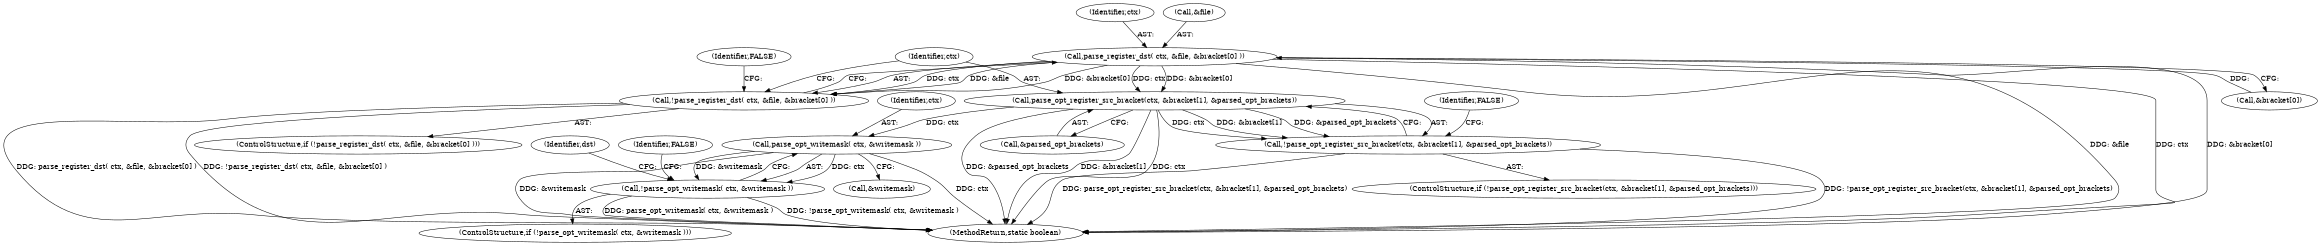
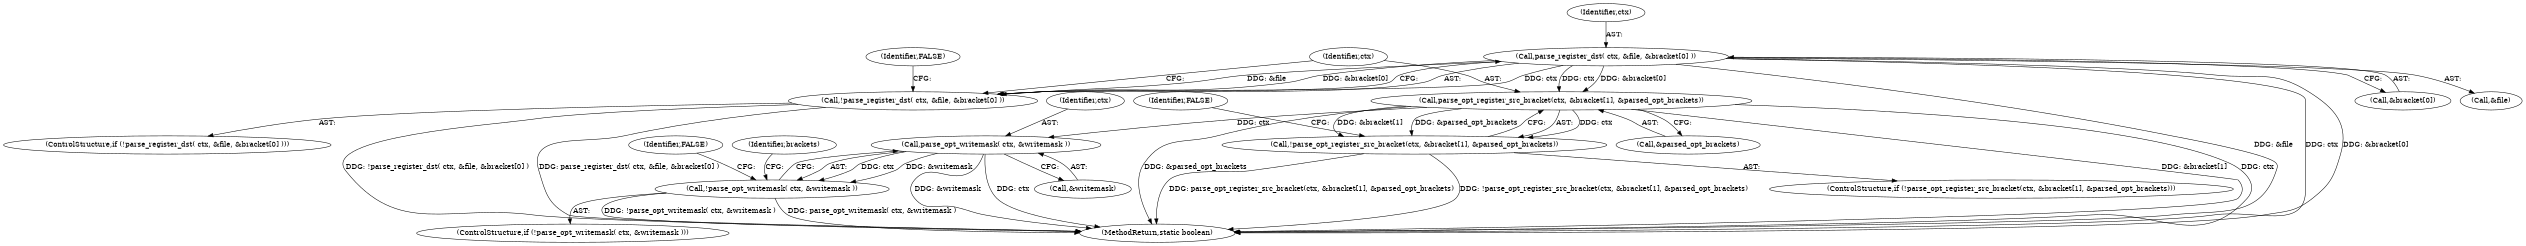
edge "(Call,&file)" -> "(Call,parse_register_dst( ctx, &file, &bracket[0] ))": reversed
edge "(Call,&bracket[0])" -> "(Call,parse_register_dst( ctx, &file, &bracket[0] ))": label "DDG: " -> "AST: "
node "(Identifier,dst)": label "(Identifier,dst)" -> "(Identifier,brackets)"
edge "(Call,&writemask)" -> "(Call,parse_opt_writemask( ctx, &writemask ))": added, label "AST:"
